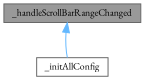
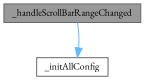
edge "_initAllConfig" -> "_handleScrollBarRangeChanged": reversed
